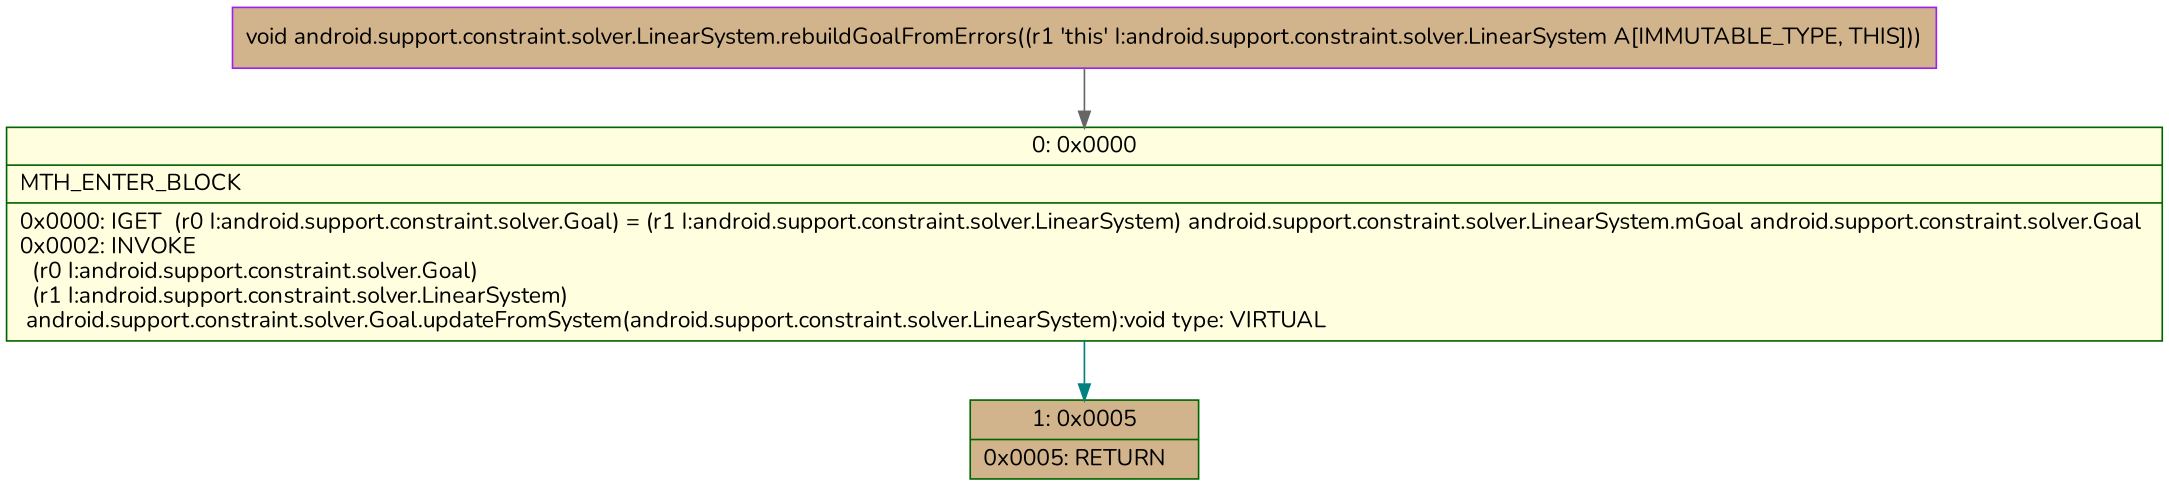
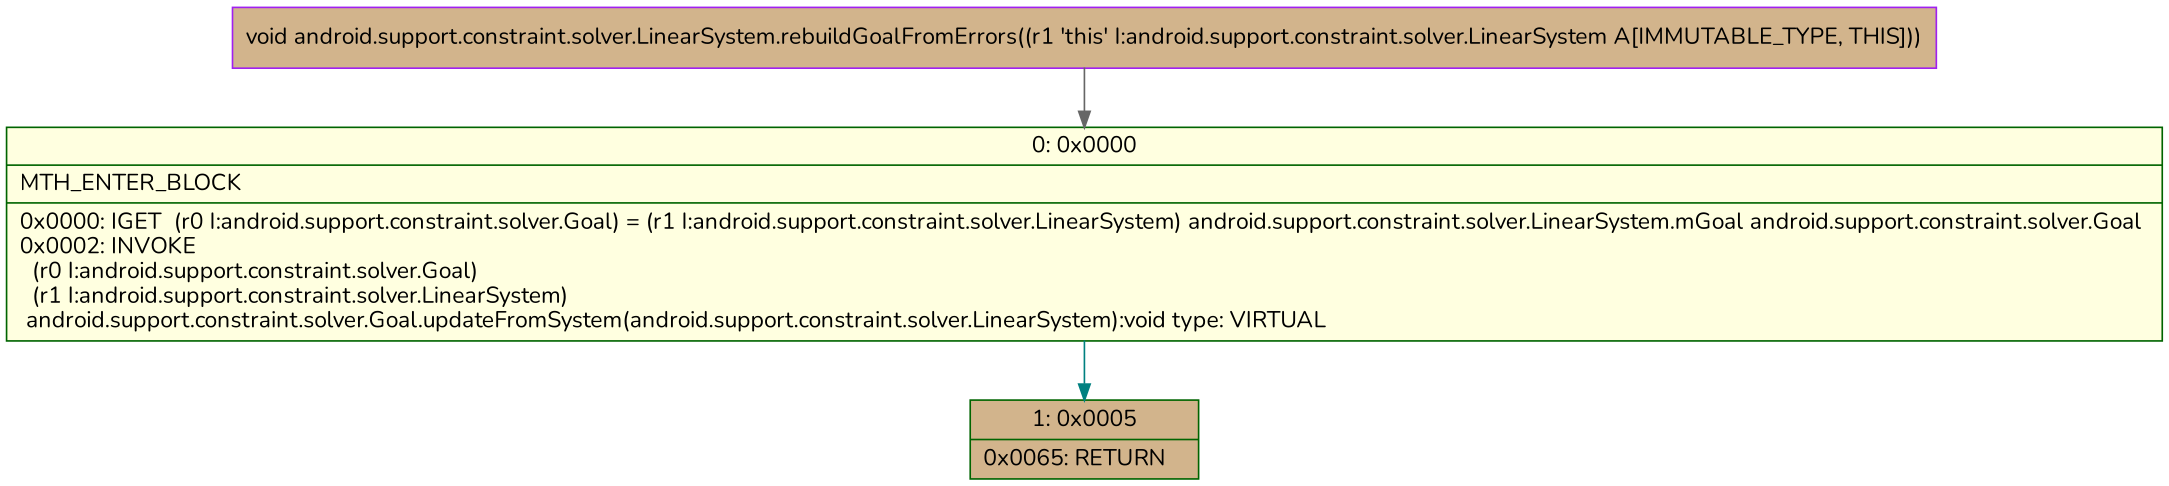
node "1: 0x0005": text "0x0005: RETURN" -> "0x0065: RETURN"
